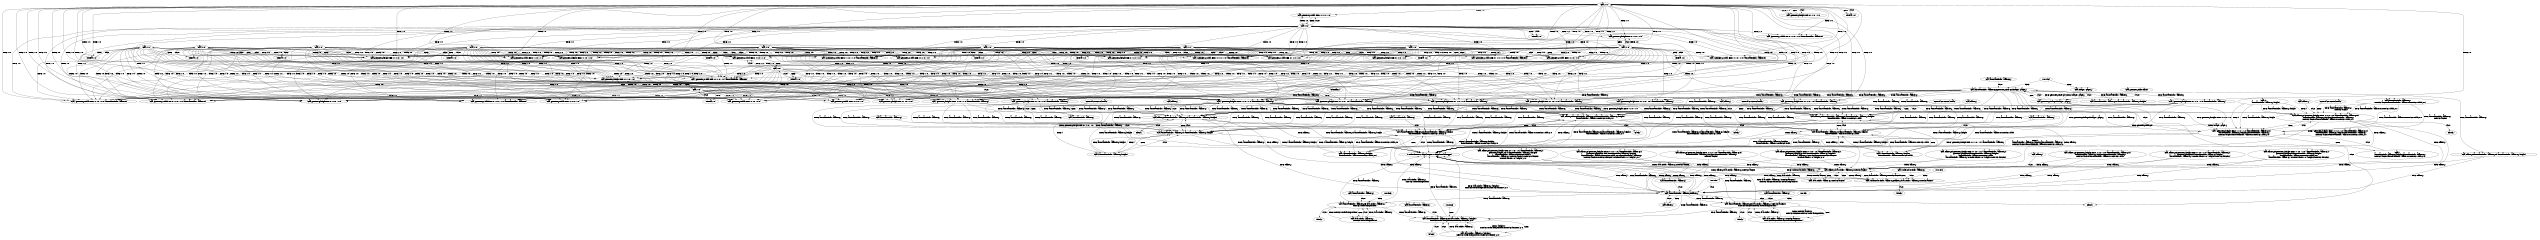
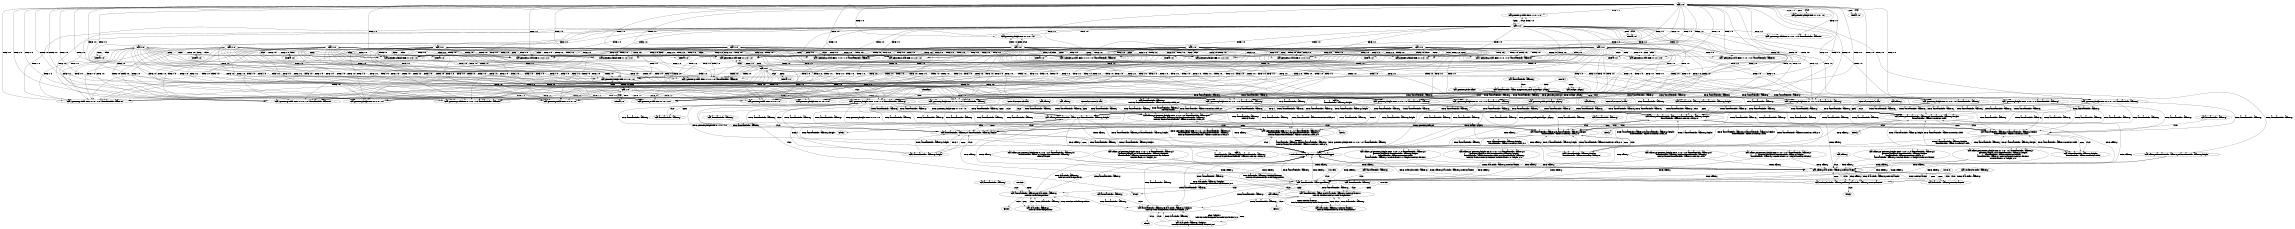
edge "(Call,image->page.y)" -> "(Call,geometry_info.psi-image->page.y)": removed, label "AST:"
edge "(Call,offset.y-draw_info->affine.sy*metrics.ascent)" -> "1001890": now "(Call,offset.y-draw_info->affine.sy*metrics.ascent)" -> "(Call,annotate_info->affine.ty=offset.y)"
node "1002028": removed
